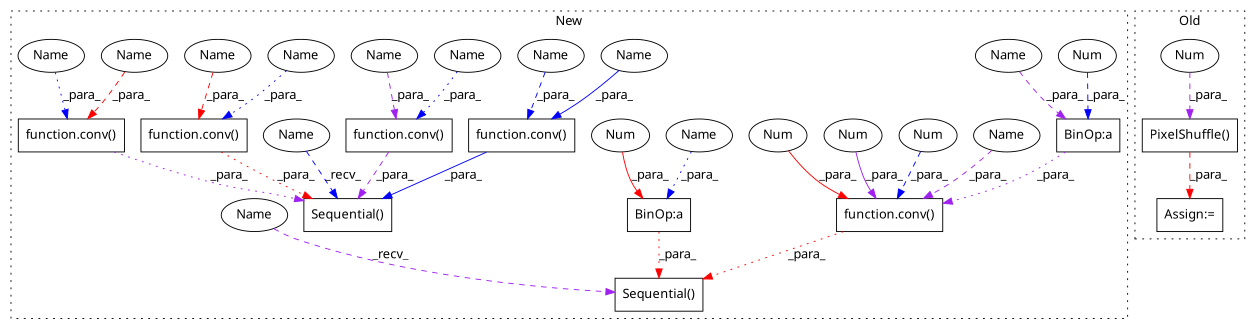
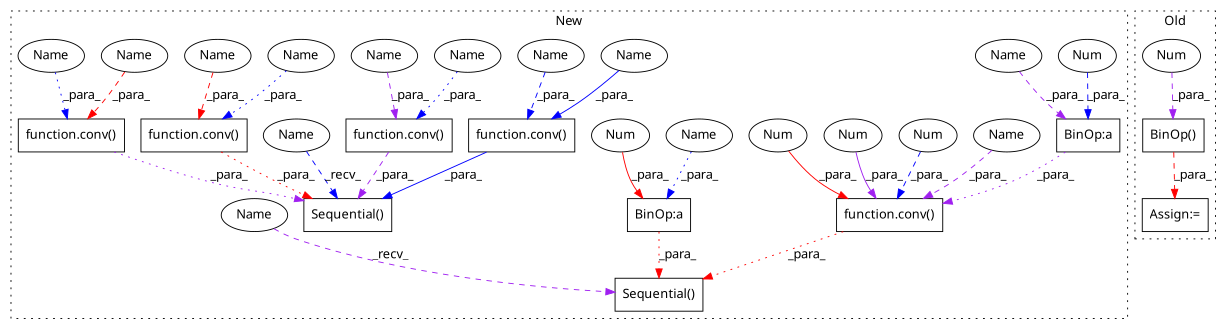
node "PixelShuffle()": label "PixelShuffle()" -> "BinOp()"
